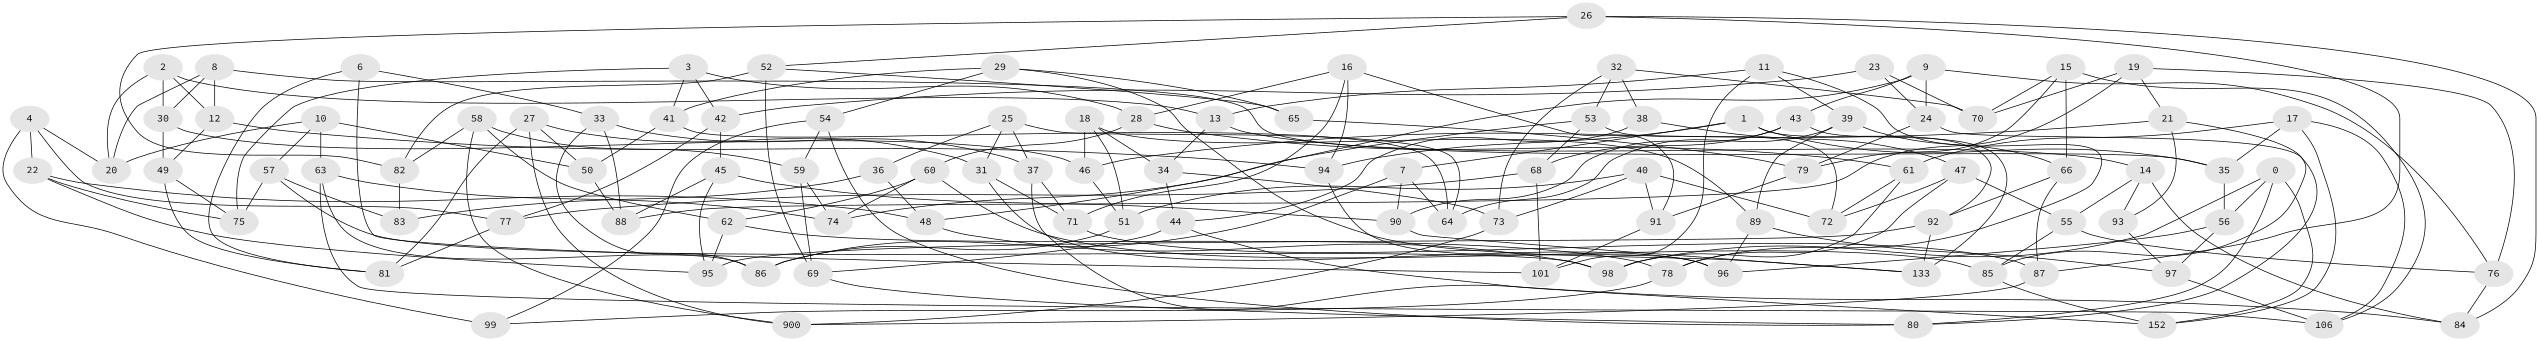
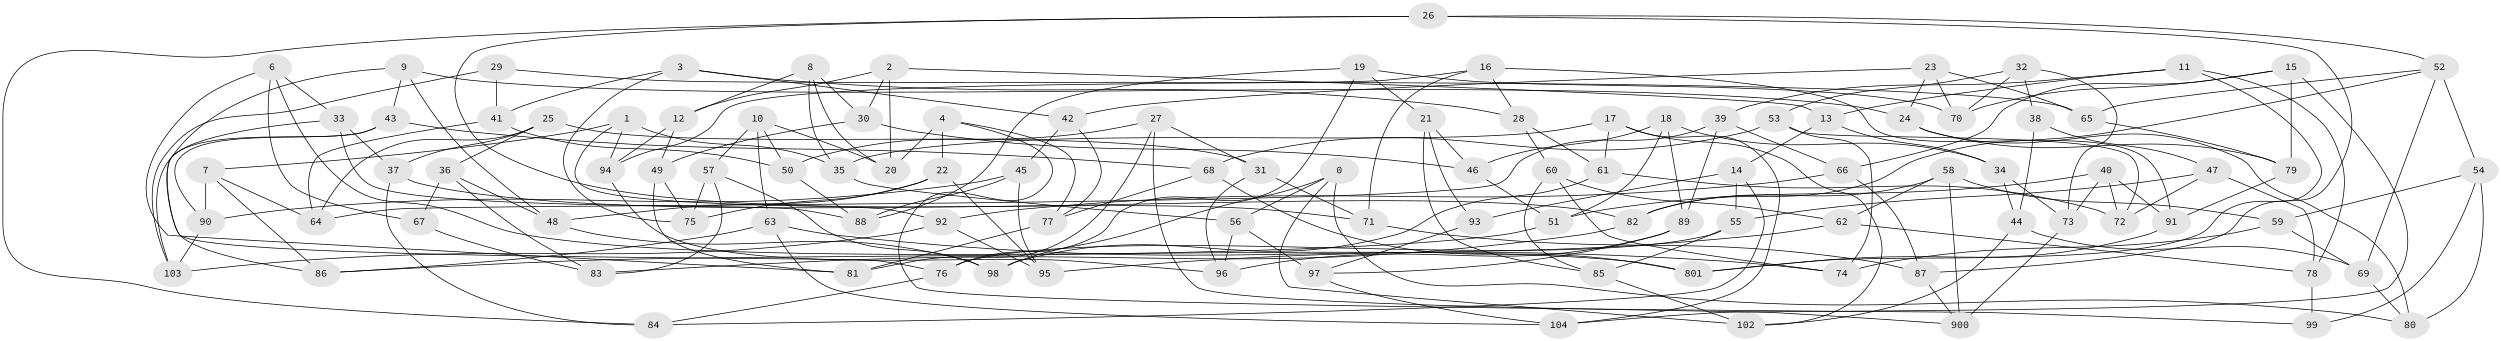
edge "23" -- "65": added
edge "29" -- "54": now "52" -- "54"
node "67": added
node "101": label "101" -> "801"
node "133": label "133" -> "103"
node "152": label "152" -> "102"
node "106": label "106" -> "104"
